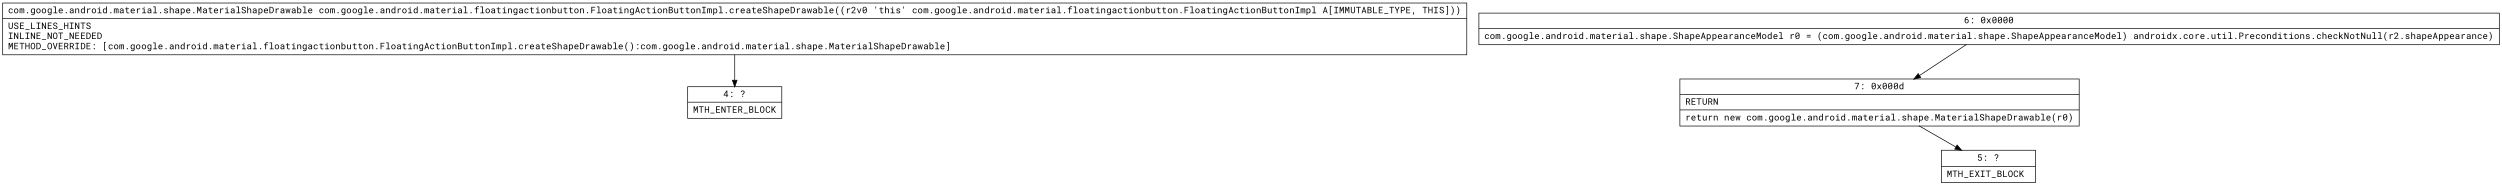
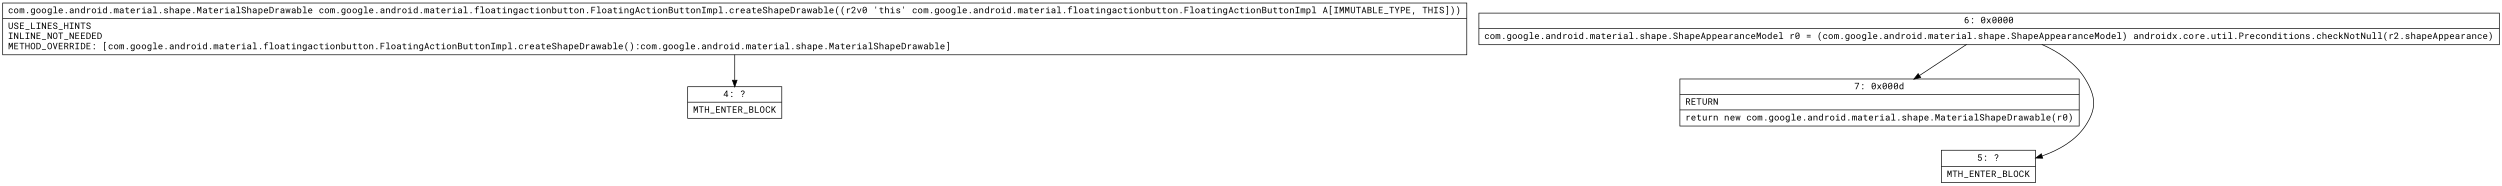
edge "7: 0x000d" -> "5: ?": now "6: 0x0000" -> "5: ?"
node "5: ?": text "MTH_EXIT_BLOCK" -> "MTH_ENTER_BLOCK"
